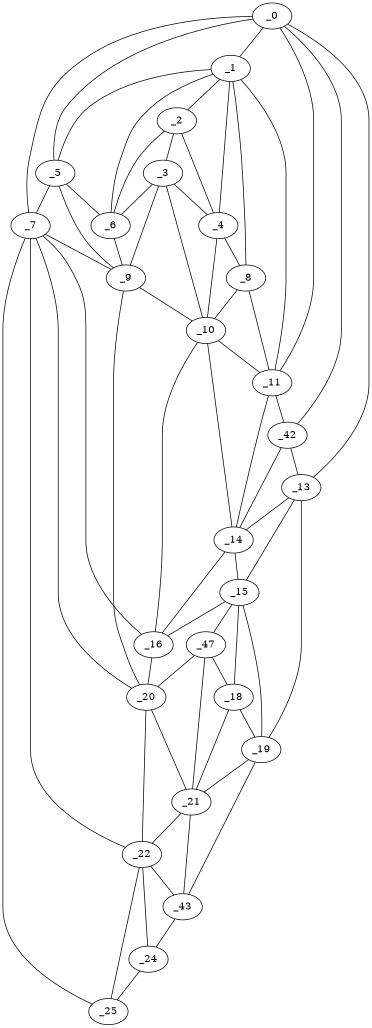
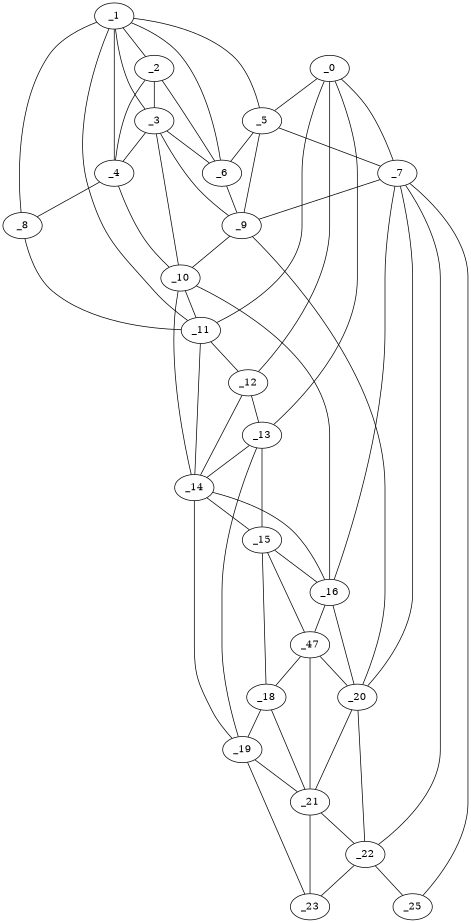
edge "_0" -- "_1": now "_3" -- "_1"
edge "_8" -- "_10": removed
node "_42": label "_42" -> "_12"
edge "_16" -- "_47": added
edge "_15" -- "_19": now "_14" -- "_19"
node "_43": label "_43" -> "_23"
node "_24": removed
